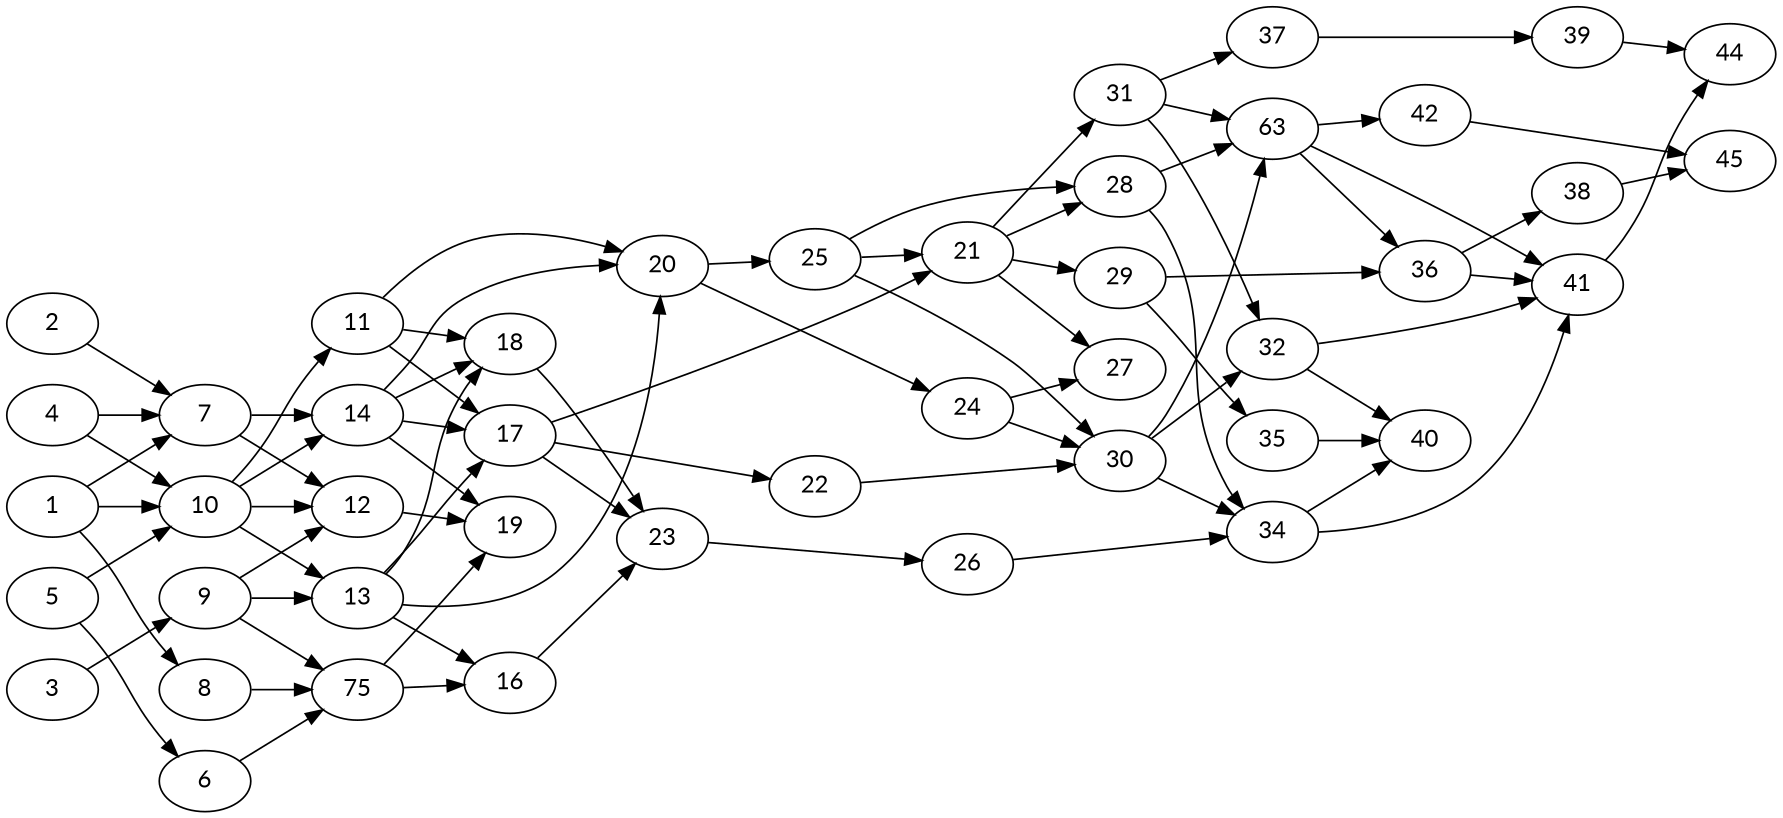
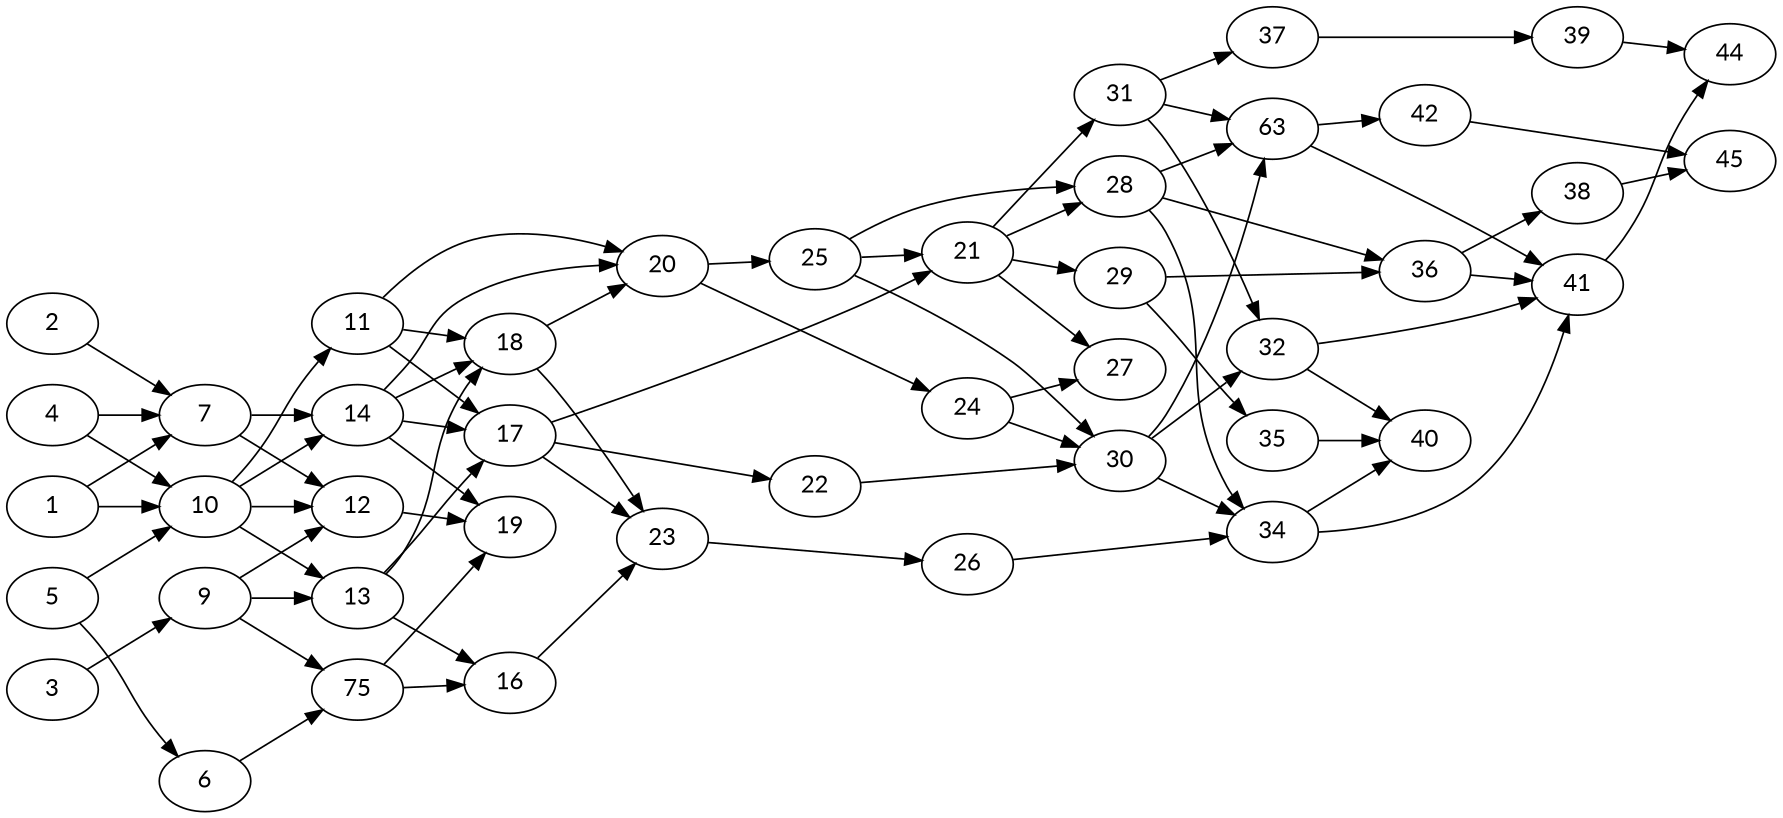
edge "63" -> "36": now "28" -> "36"
edge "13" -> "20": now "18" -> "20"
node "8": removed
